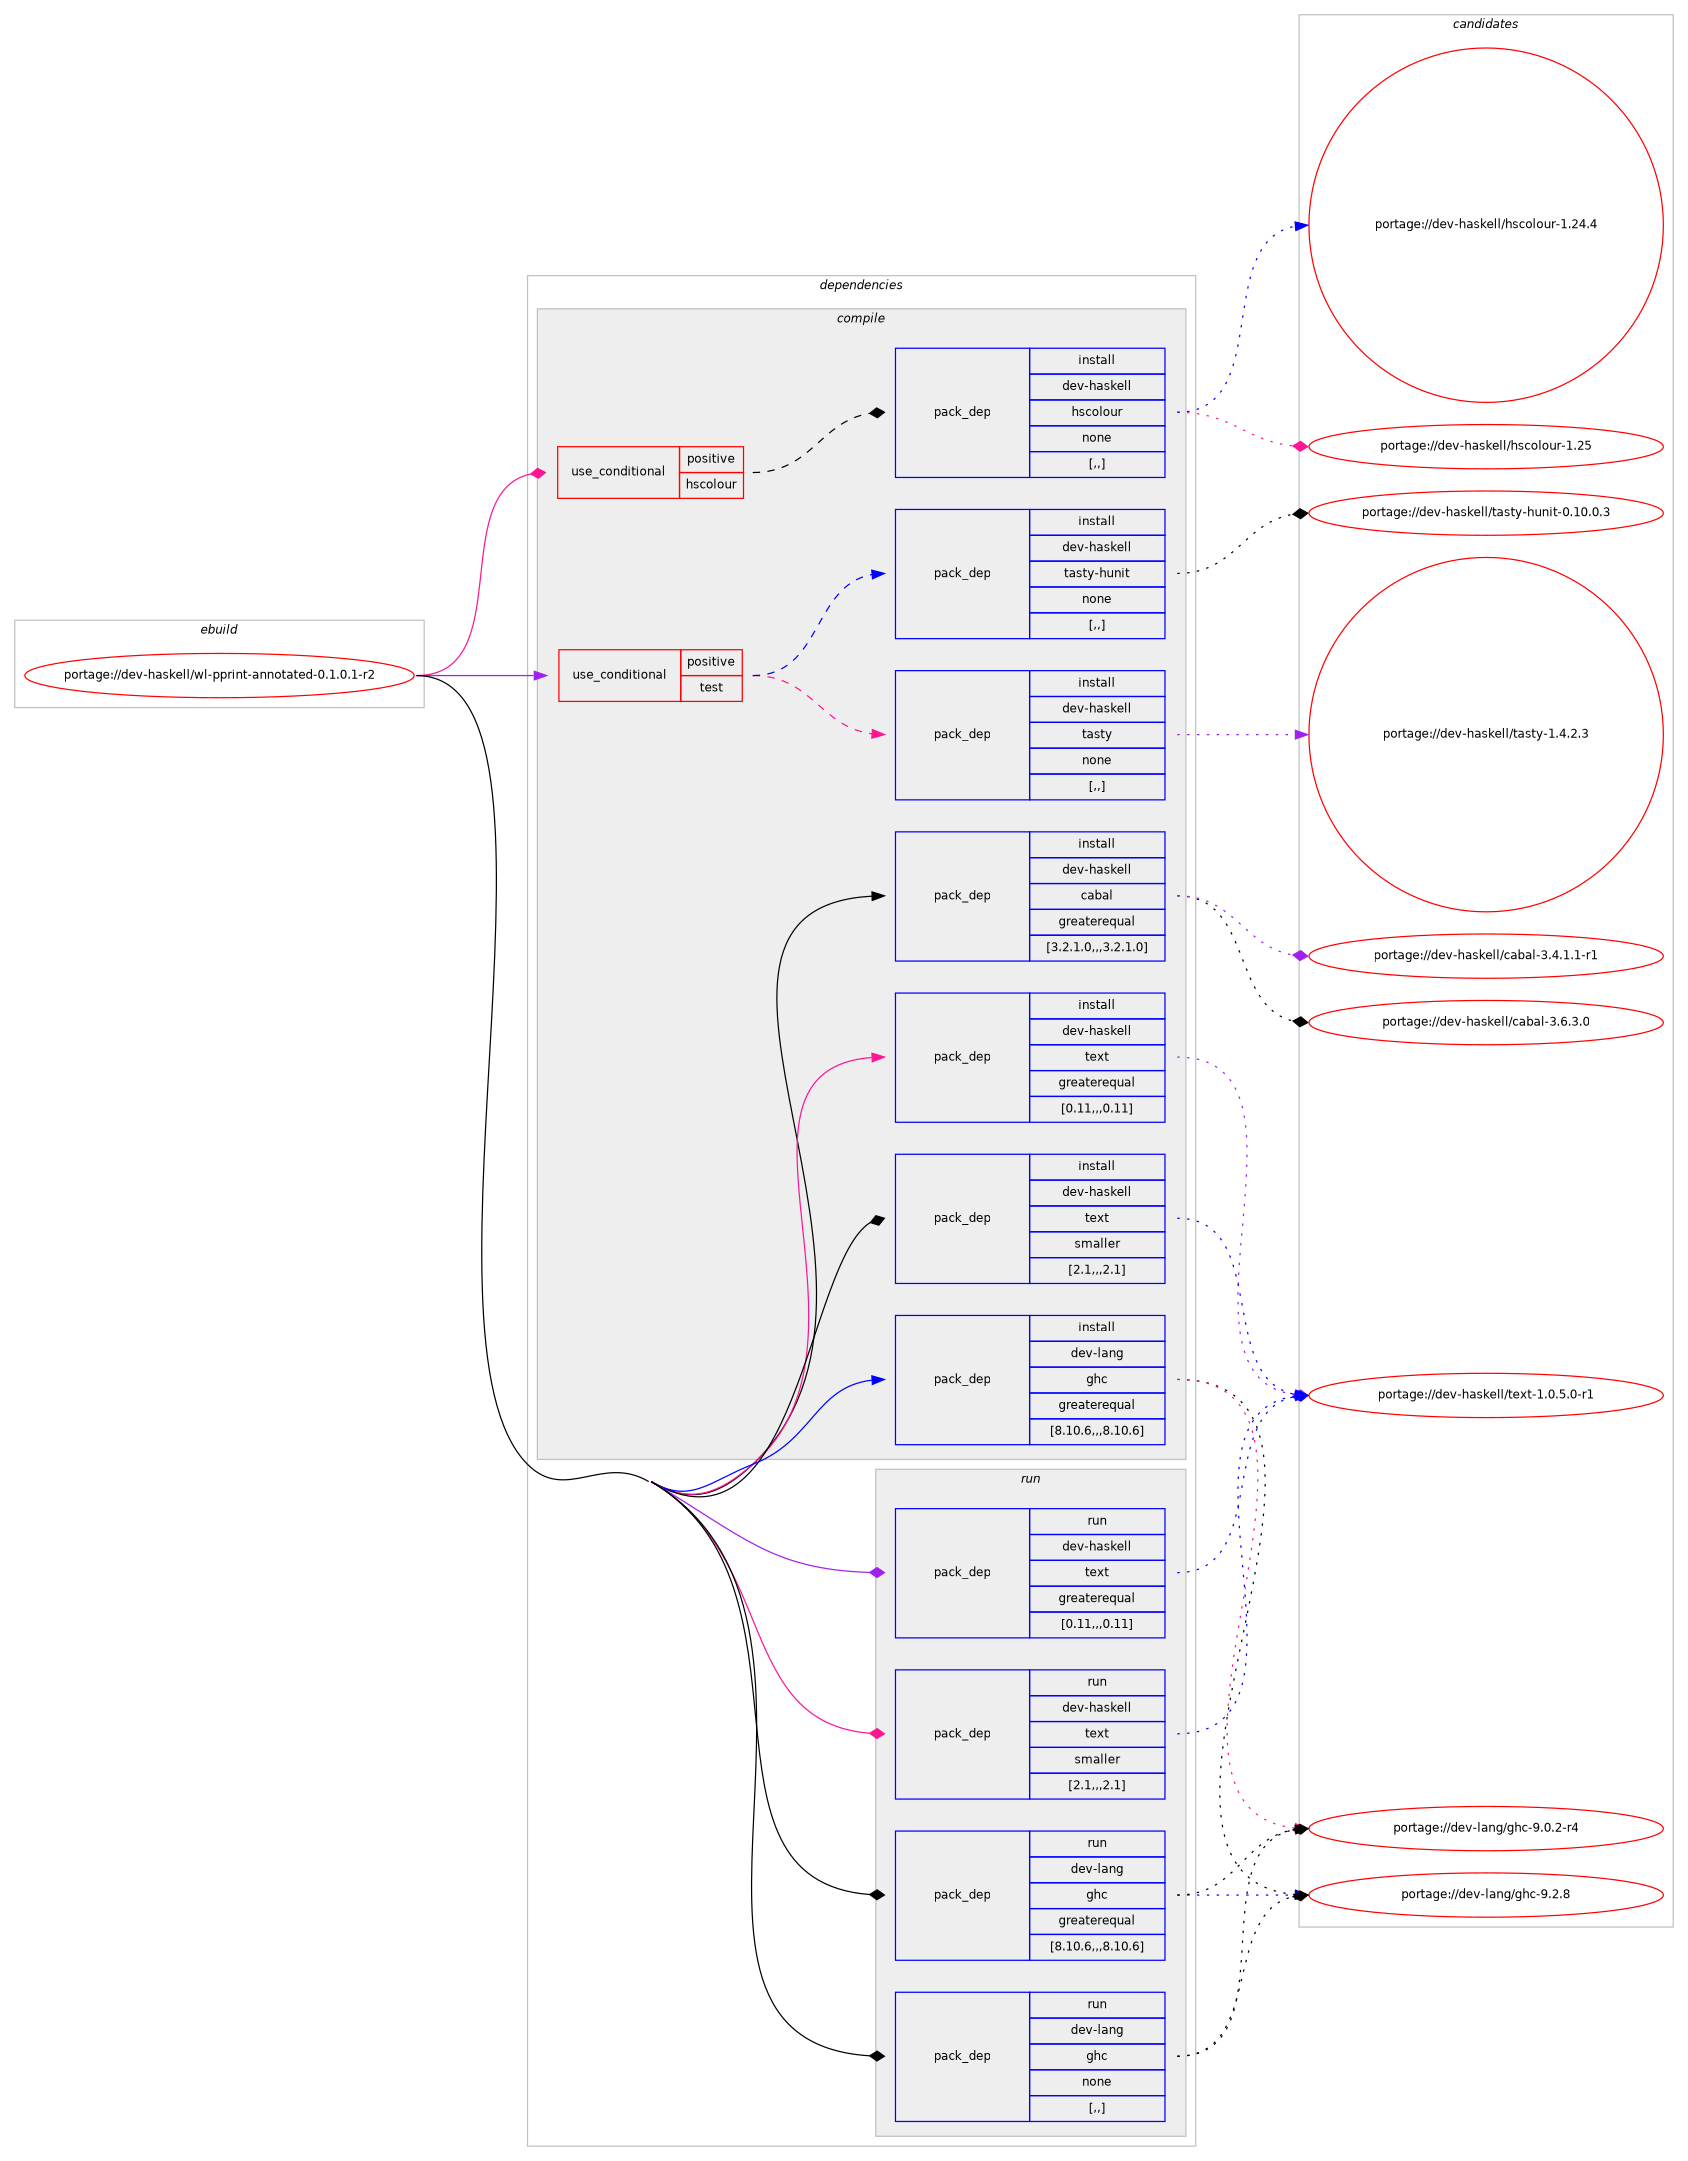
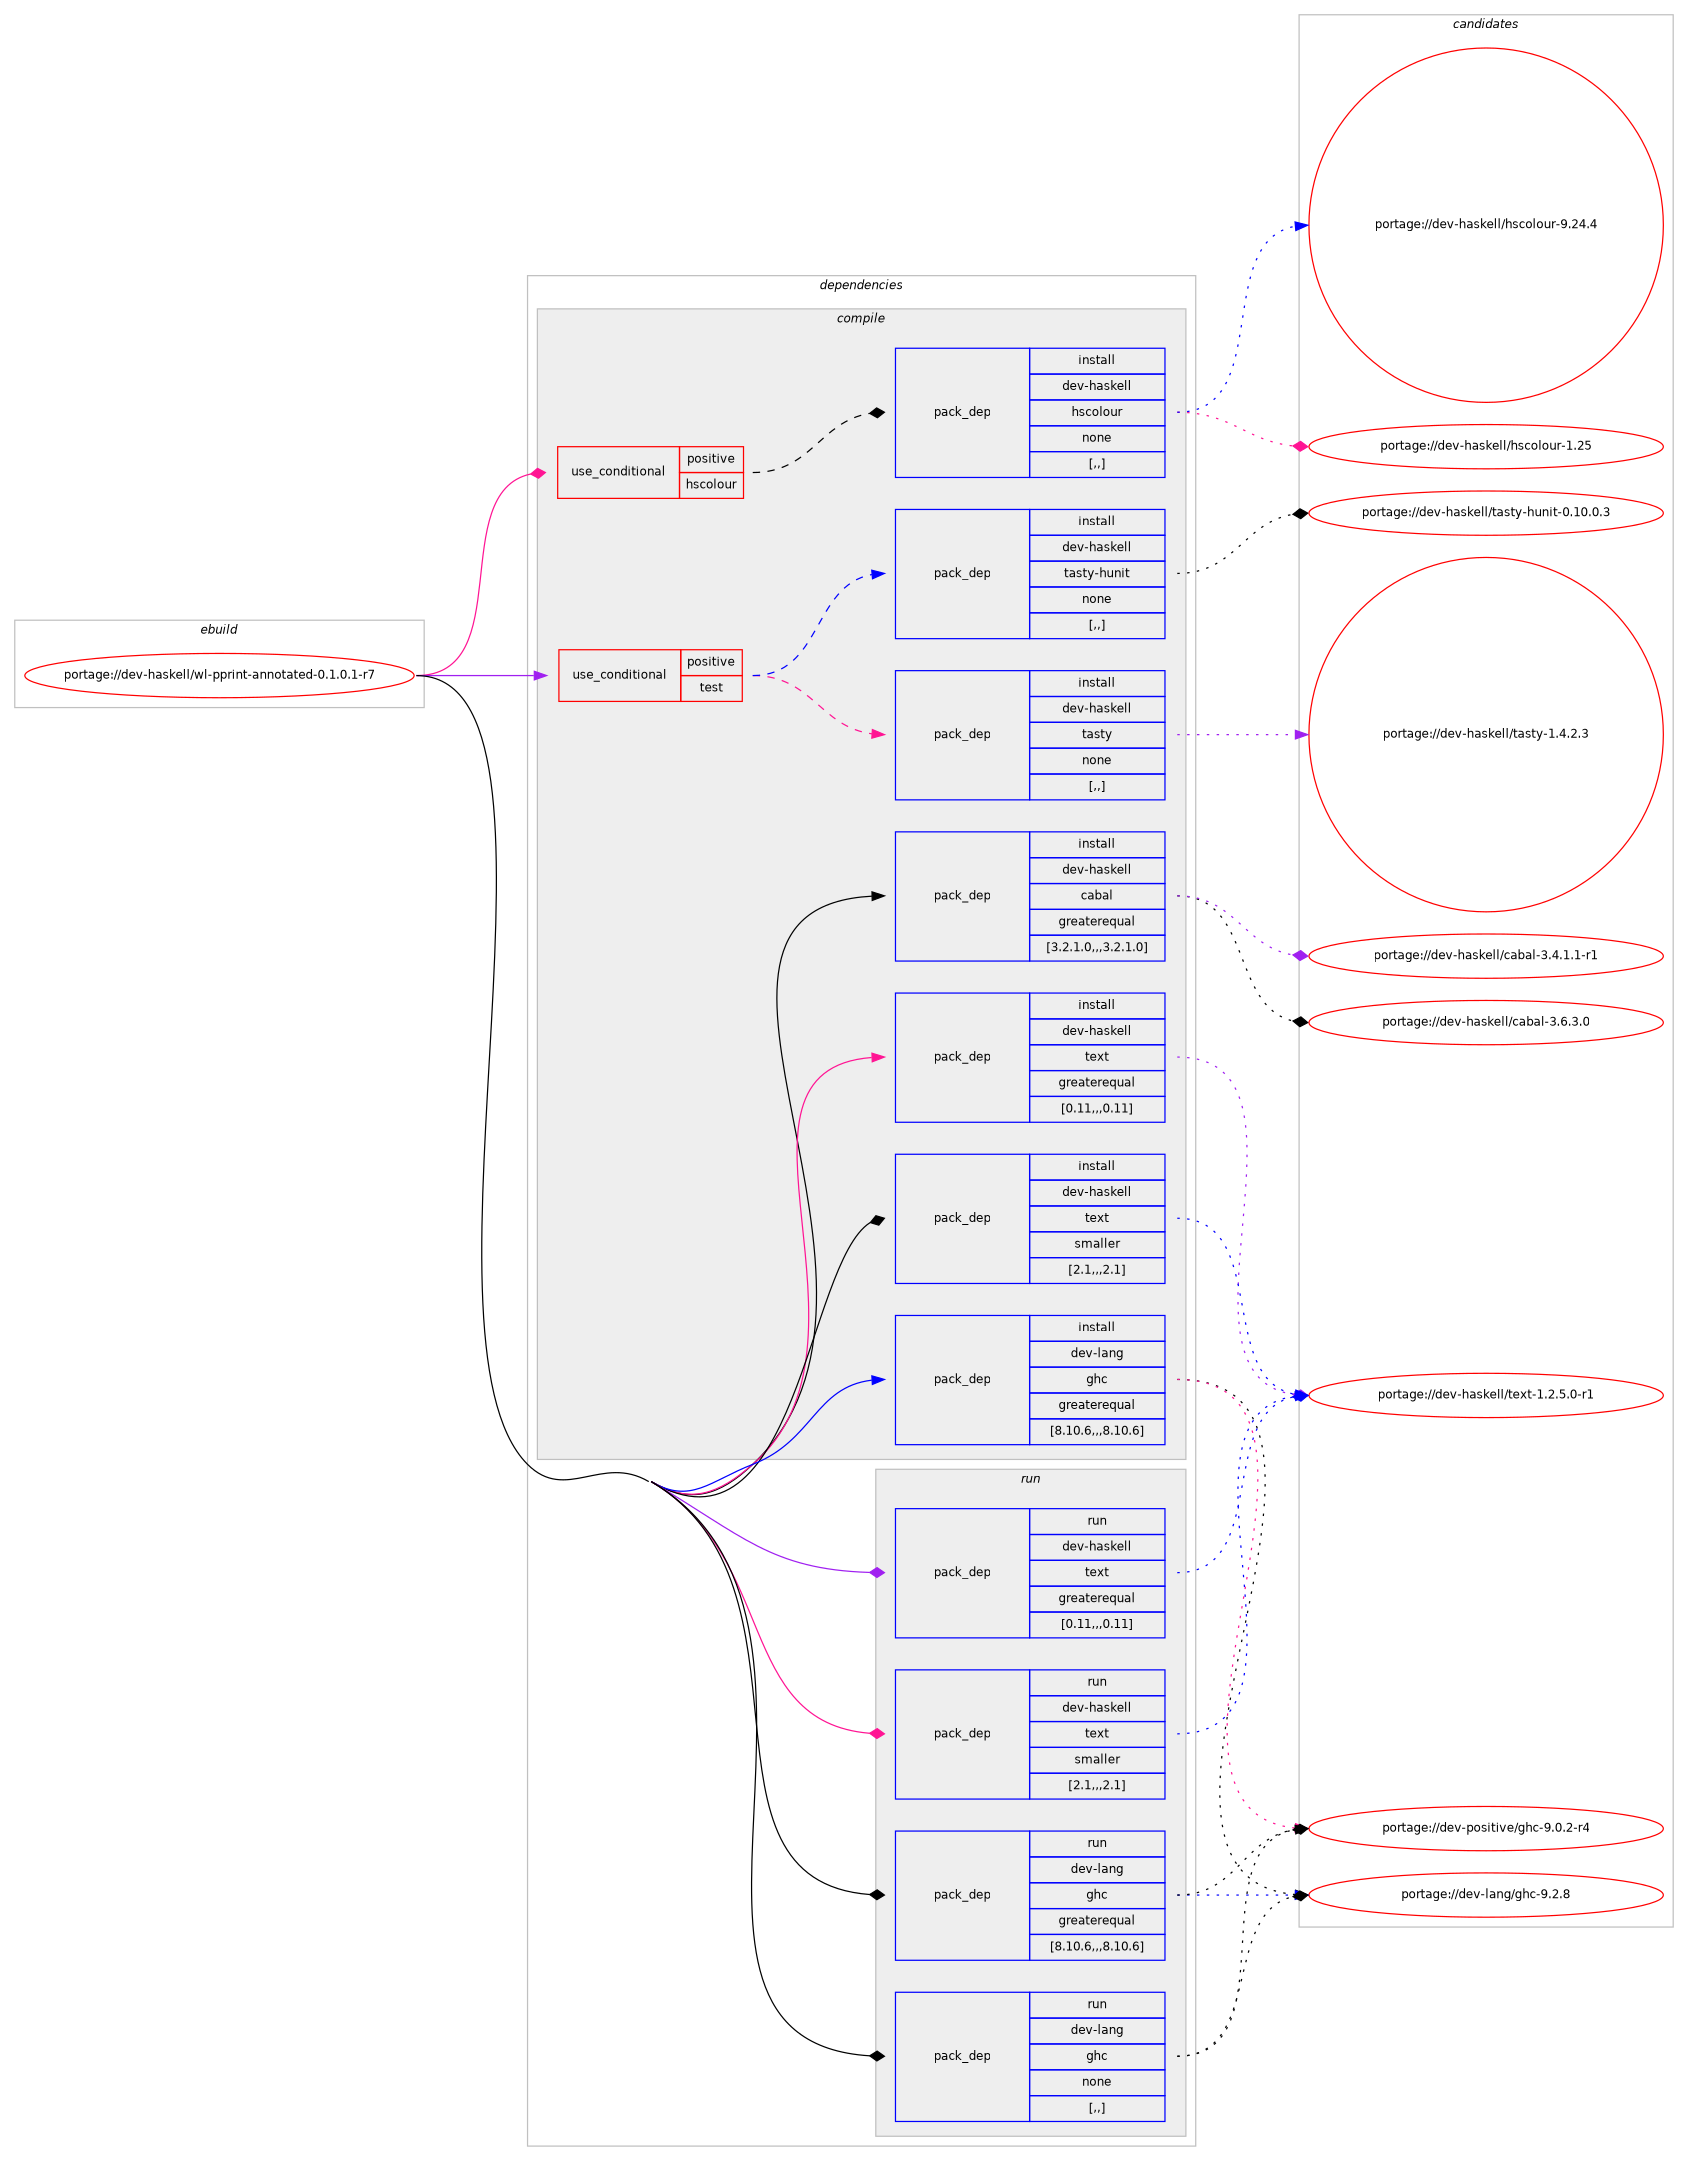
node "portage://dev-haskell/hscolour-1.24.4": label "portage://dev-haskell/hscolour-1.24.4" -> "portage://dev-haskell/hscolour-9.24.4"
node "portage://dev-haskell/wl-pprint-annotated-0.1.0.1-r2": label "portage://dev-haskell/wl-pprint-annotated-0.1.0.1-r2" -> "portage://dev-haskell/wl-pprint-annotated-0.1.0.1-r7"
node "portage://dev-haskell/text-1.0.5.0-r1": label "portage://dev-haskell/text-1.0.5.0-r1" -> "portage://dev-haskell/text-1.2.5.0-r1"
node "portage://dev-lang/ghc-9.0.2-r4": label "portage://dev-lang/ghc-9.0.2-r4" -> "portage://dev-positive/ghc-9.0.2-r4"
